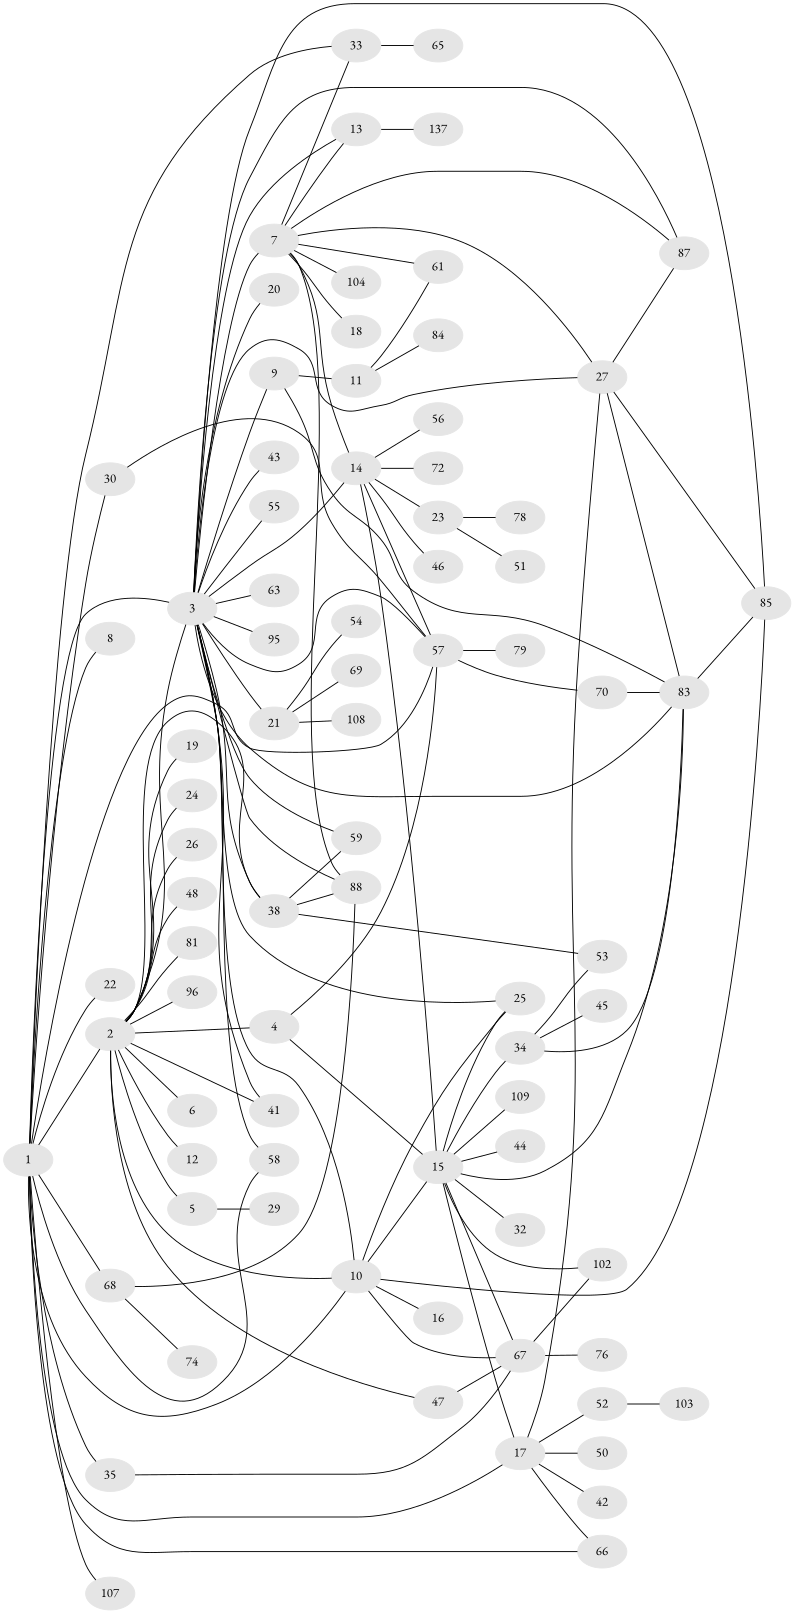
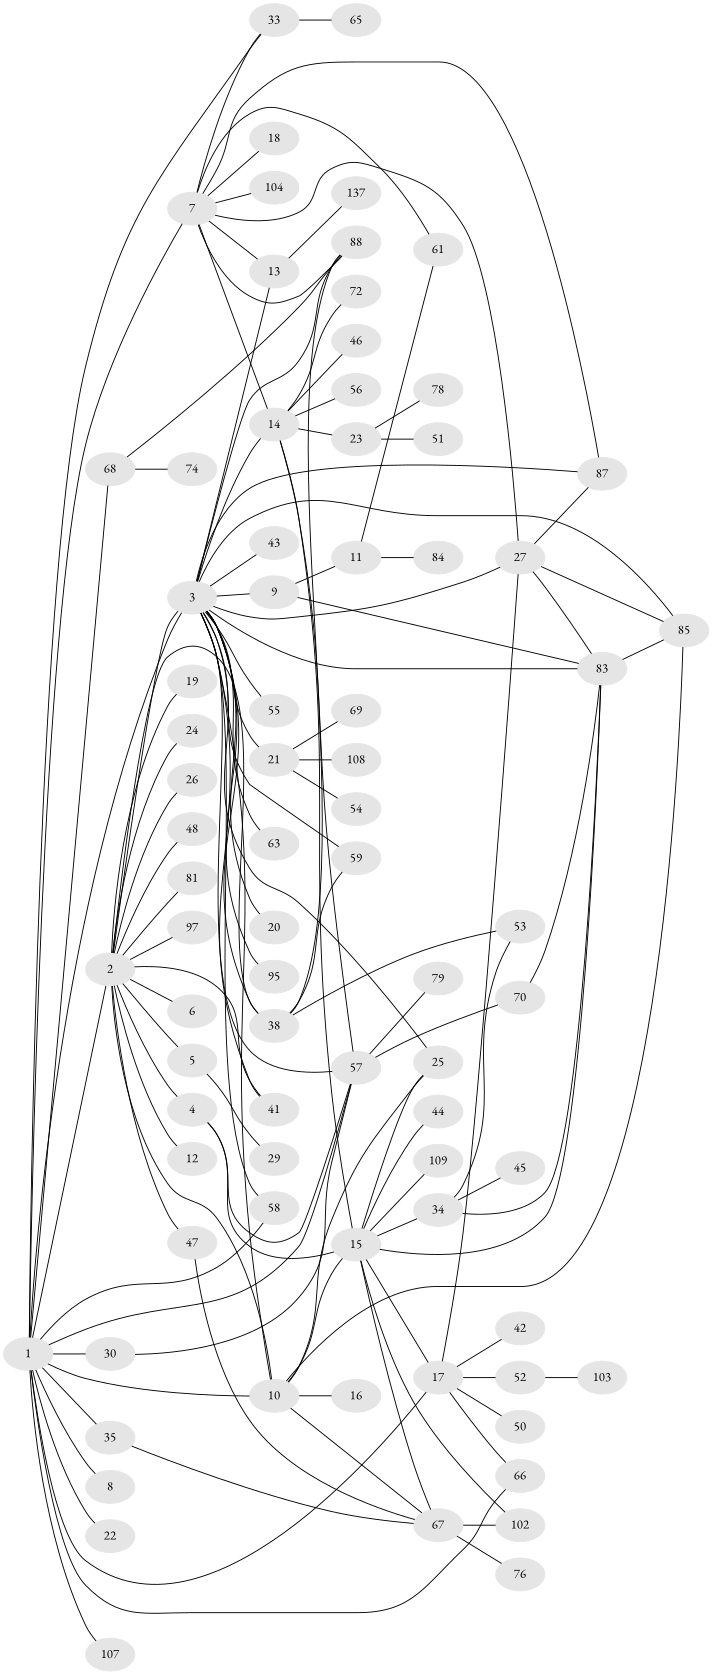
edge "7" -- "3": now "7" -- "1"
node "96": label "96" -> "97"
node "32": removed
